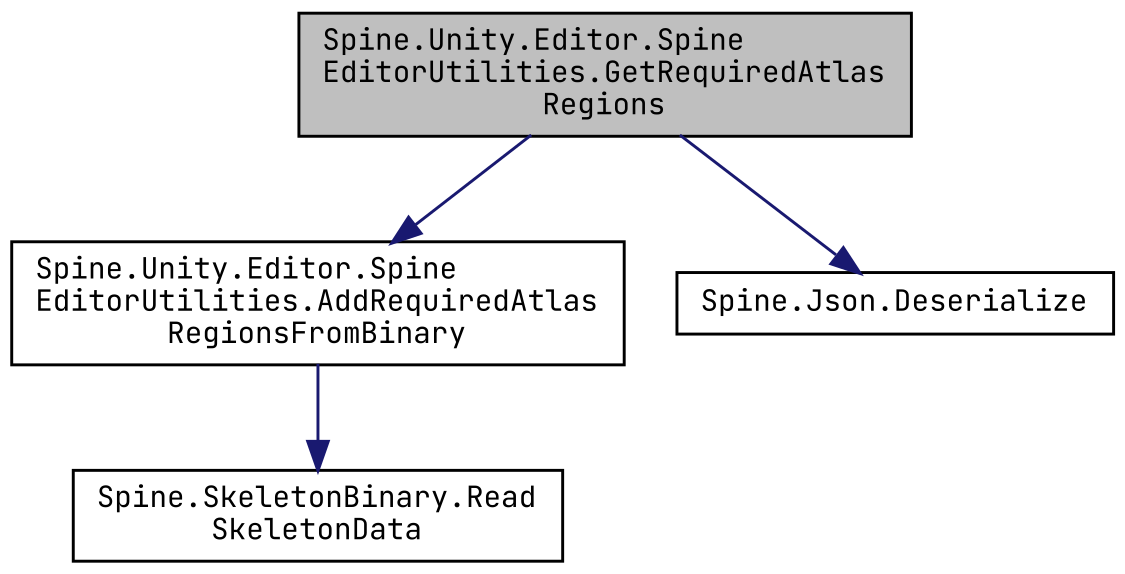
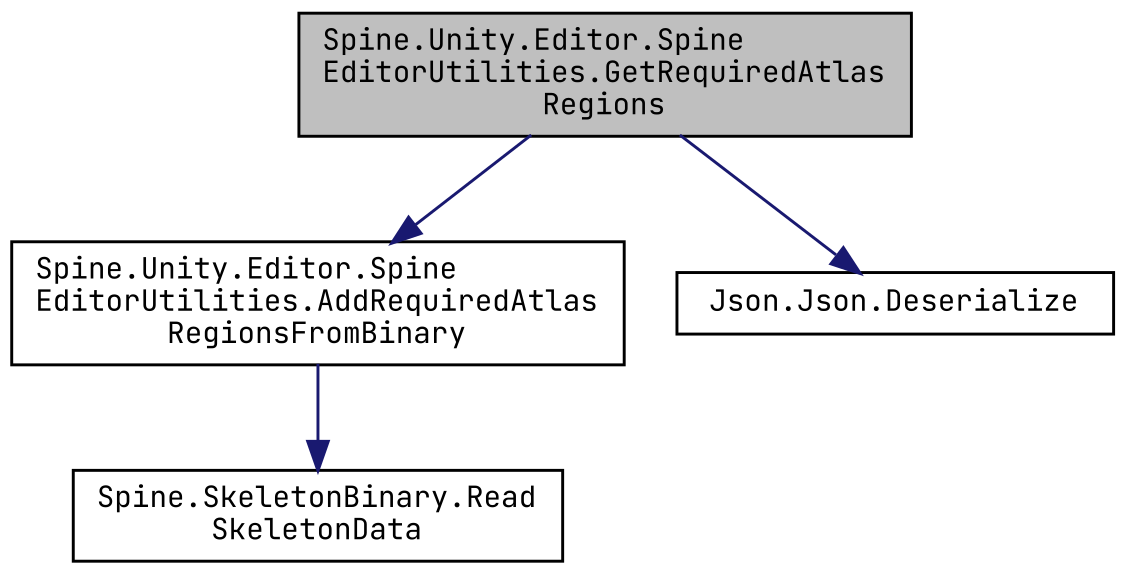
node "Spine.Json.Deserialize": label "Spine.Json.Deserialize" -> "Json.Json.Deserialize"
